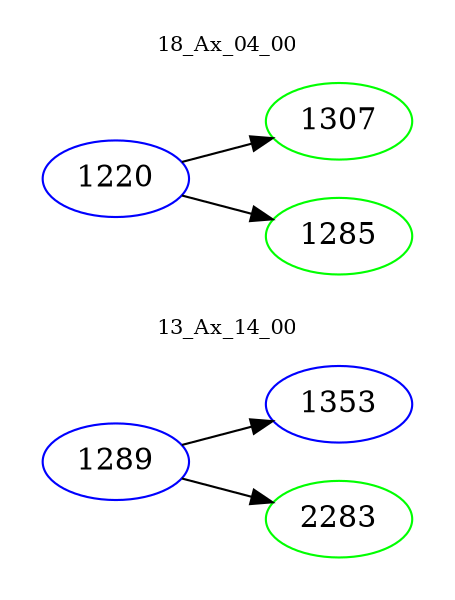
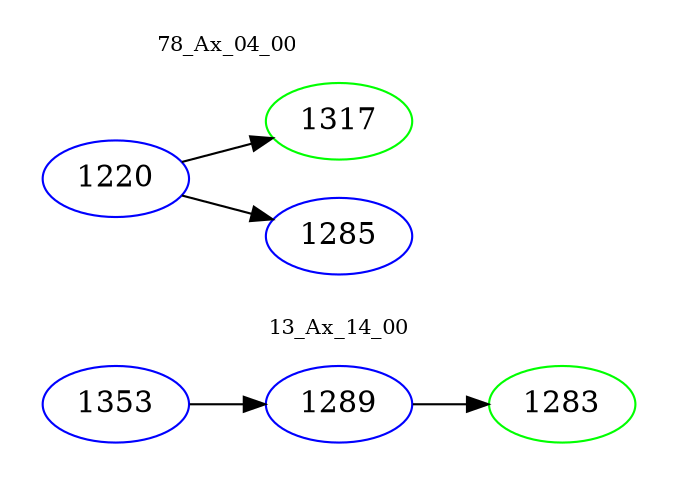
cluster "18_Ax_04_00": label "18_Ax_04_00" -> "78_Ax_04_00"
node "1307": label "1307" -> "1317"
node "1285": color green -> blue
edge "1289" -> "1353": reversed
node "2283": label "2283" -> "1283"
